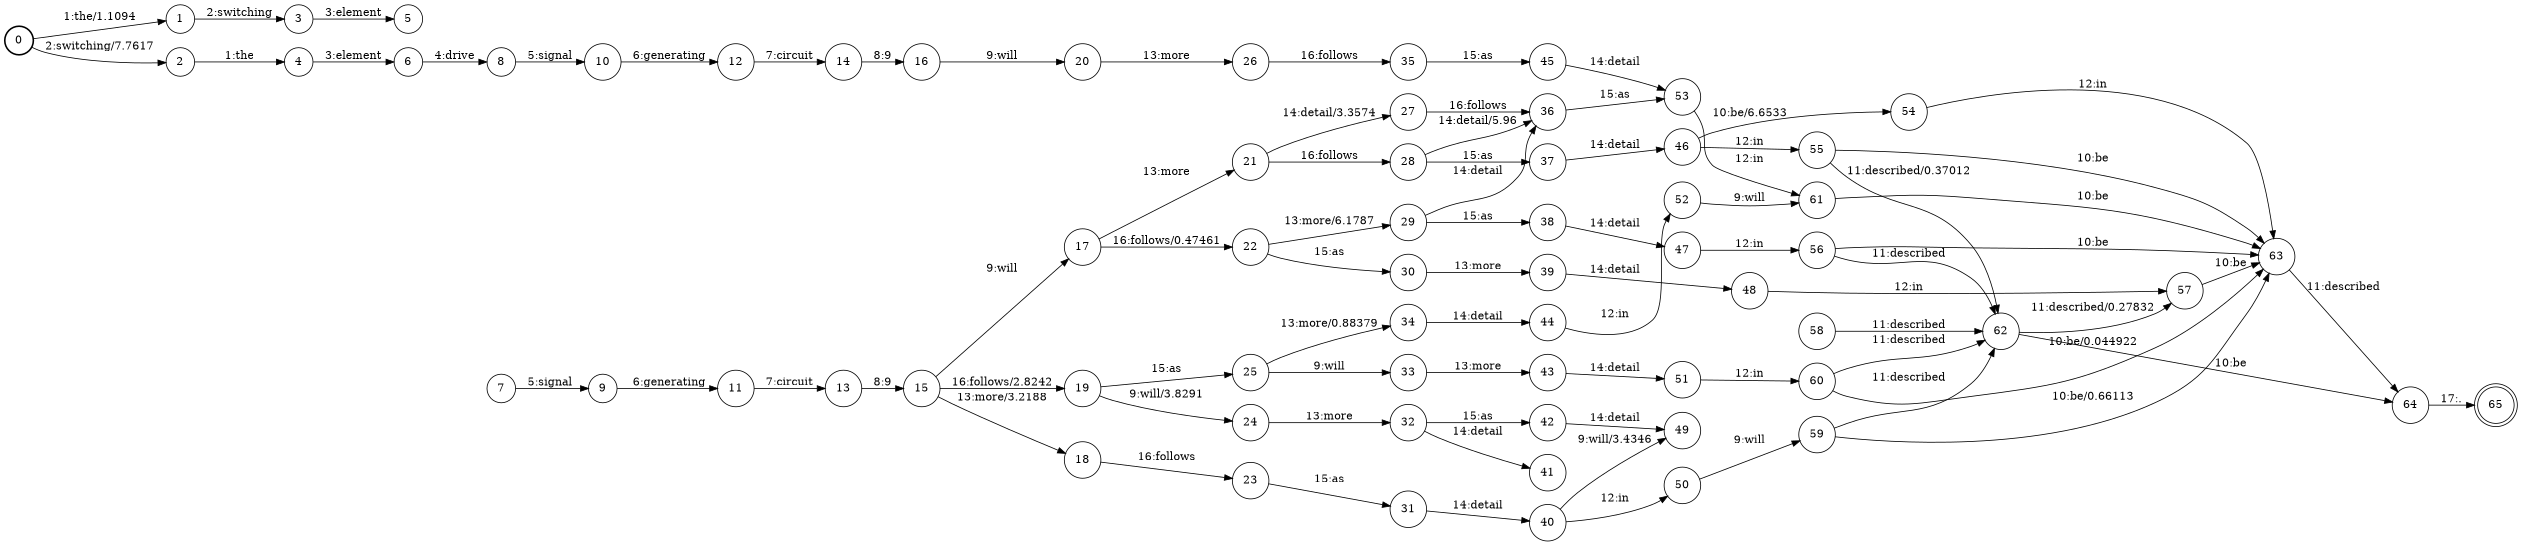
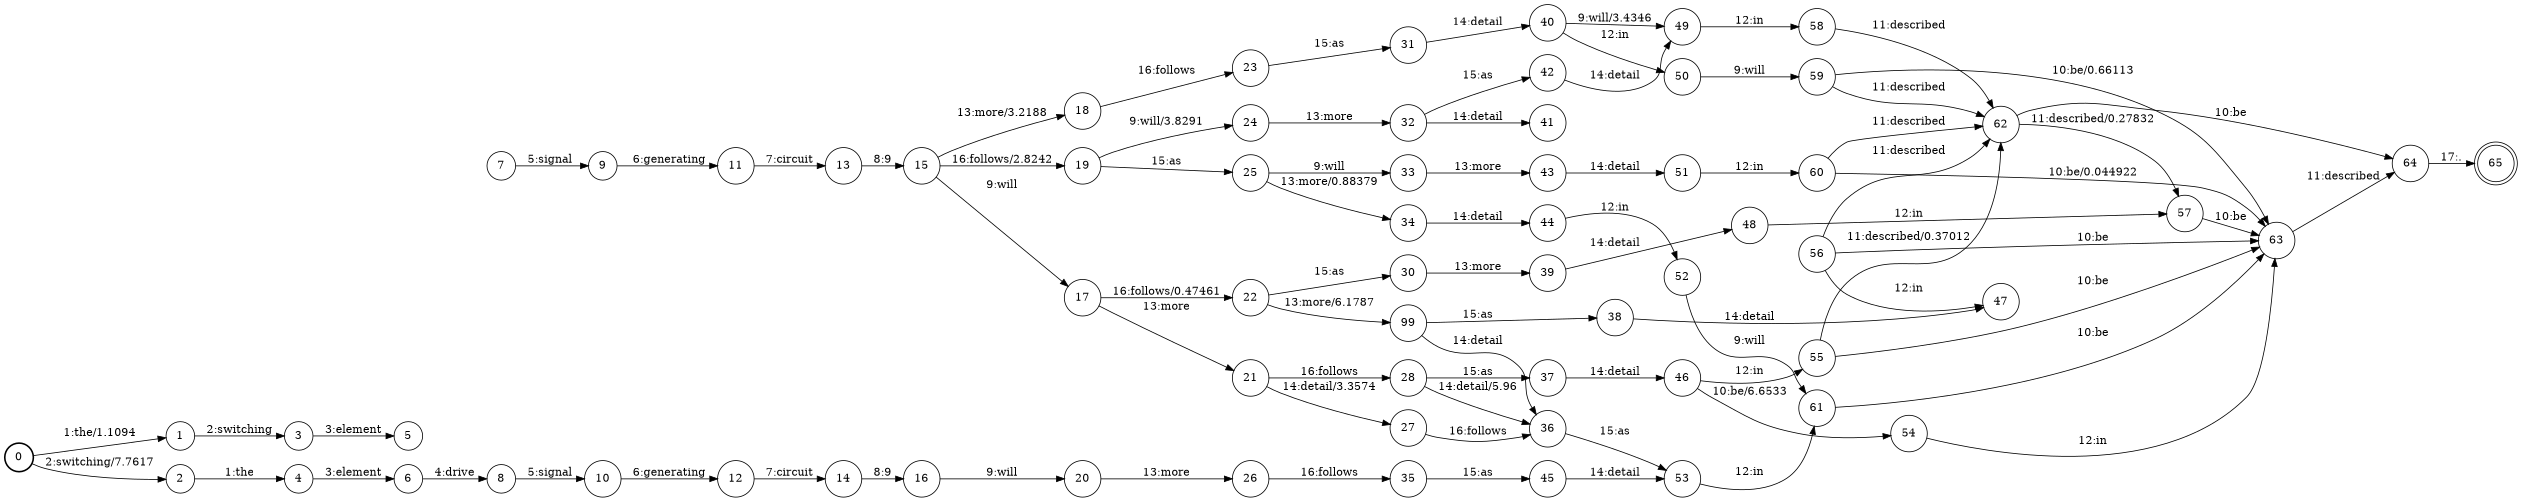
edge "49" -> "58": added, label "12:in"
node "29": label "29" -> "99"
edge "47" -> "56": reversed
